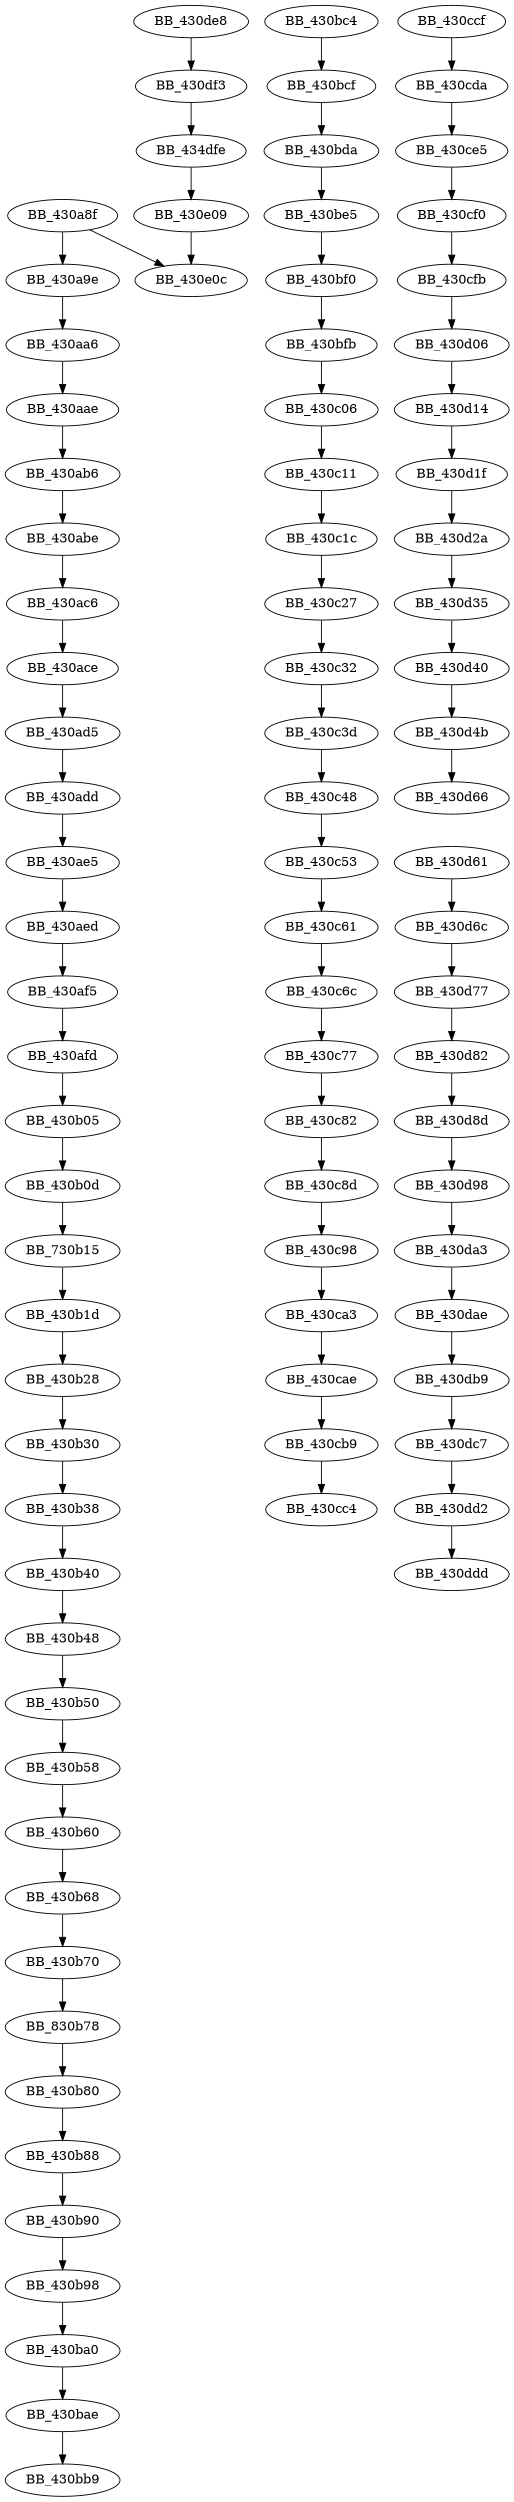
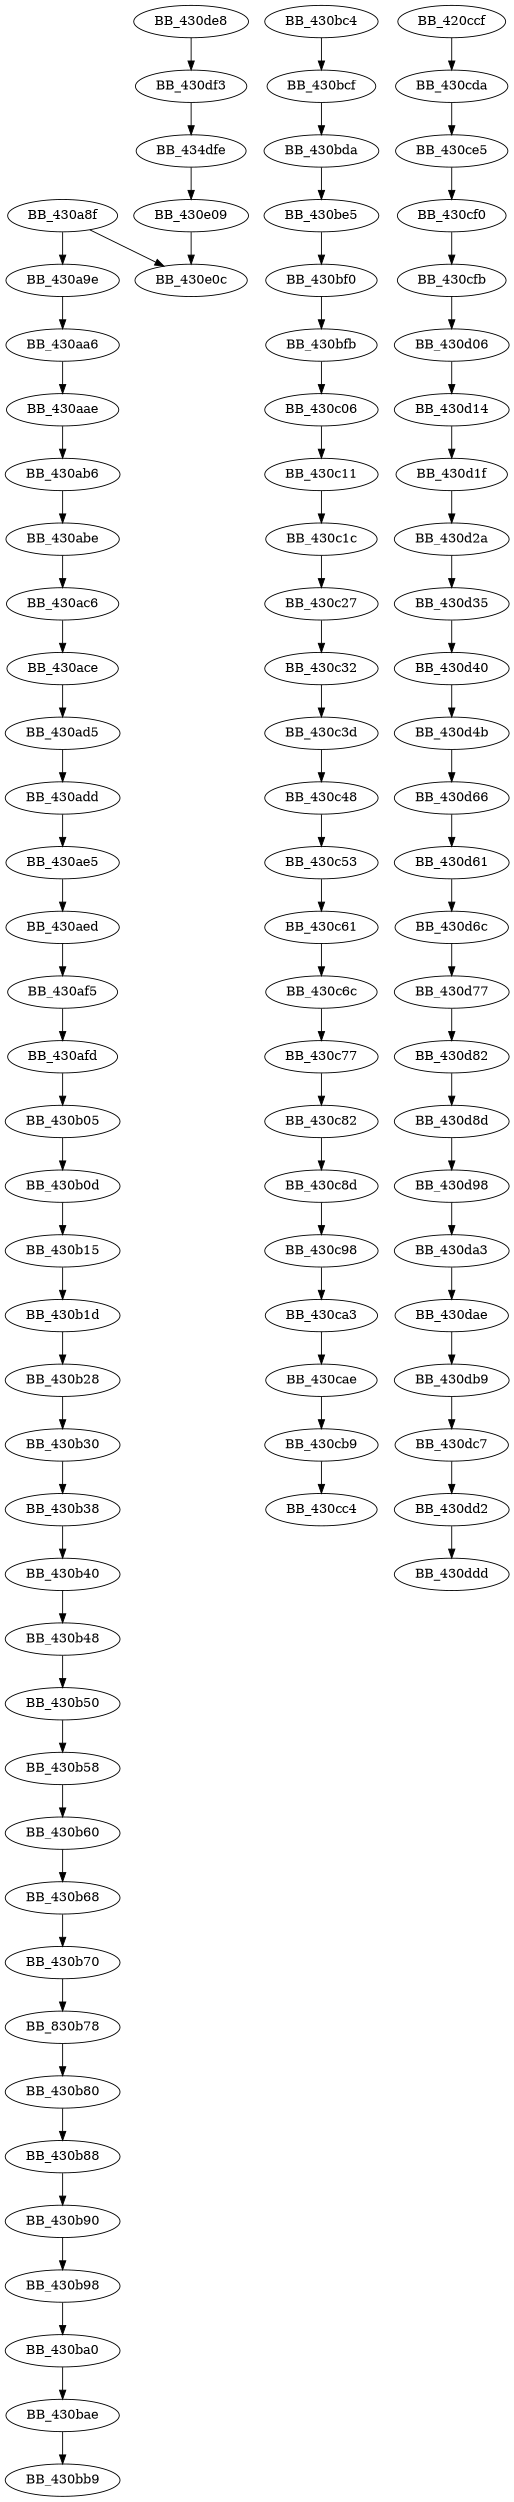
node "BB_430ccf": label "BB_430ccf" -> "BB_420ccf"
edge "BB_430d66" -> "BB_430d61": added
node "BB_730b15": label "BB_730b15" -> "BB_430b15"
